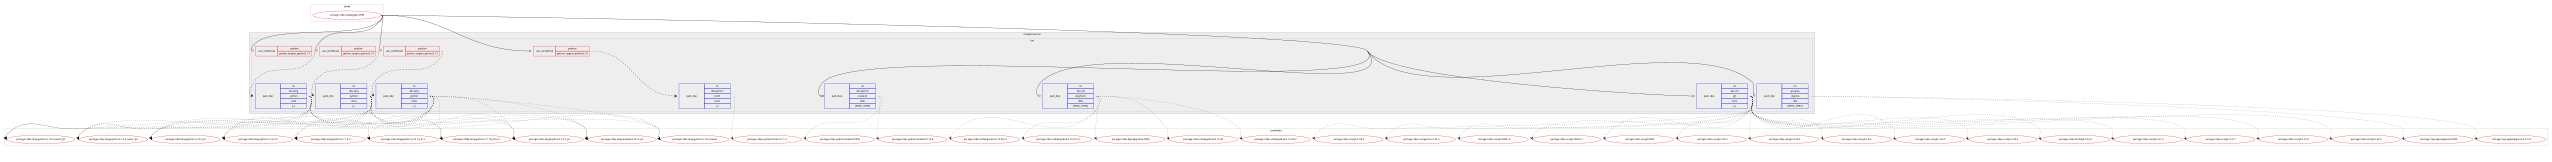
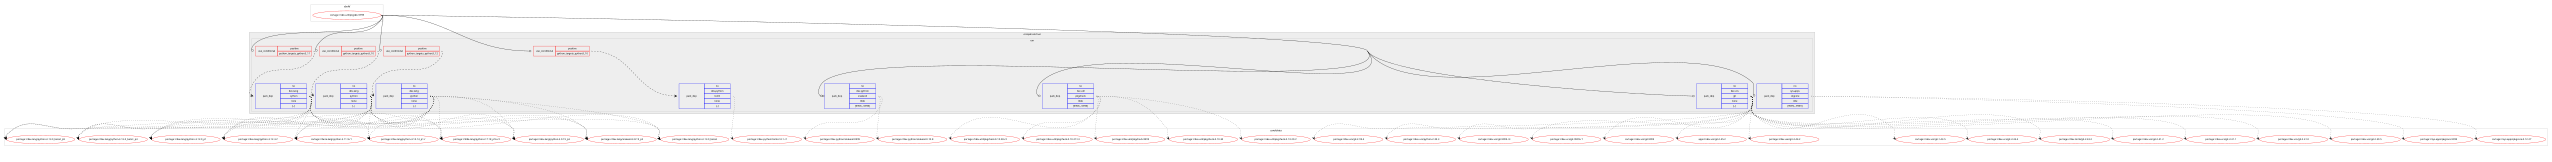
node "portage://dev-lang/python-3.11.9-r1": label "portage://dev-lang/python-3.11.9-r1" -> "portage://beta-lang/python-3.11.9-r1"
node "portage://dev-dep/pkgcheck-9999": label "portage://dev-dep/pkgcheck-9999" -> "portage://dev-util/pkgcheck-9999"
node "portage://dev-vcs/git-2.45.2": label "portage://dev-vcs/git-2.45.2" -> "apps://dev-vcs/git-2.45.2"
node "portage://dev-vcs/git-2.44.1": removed
